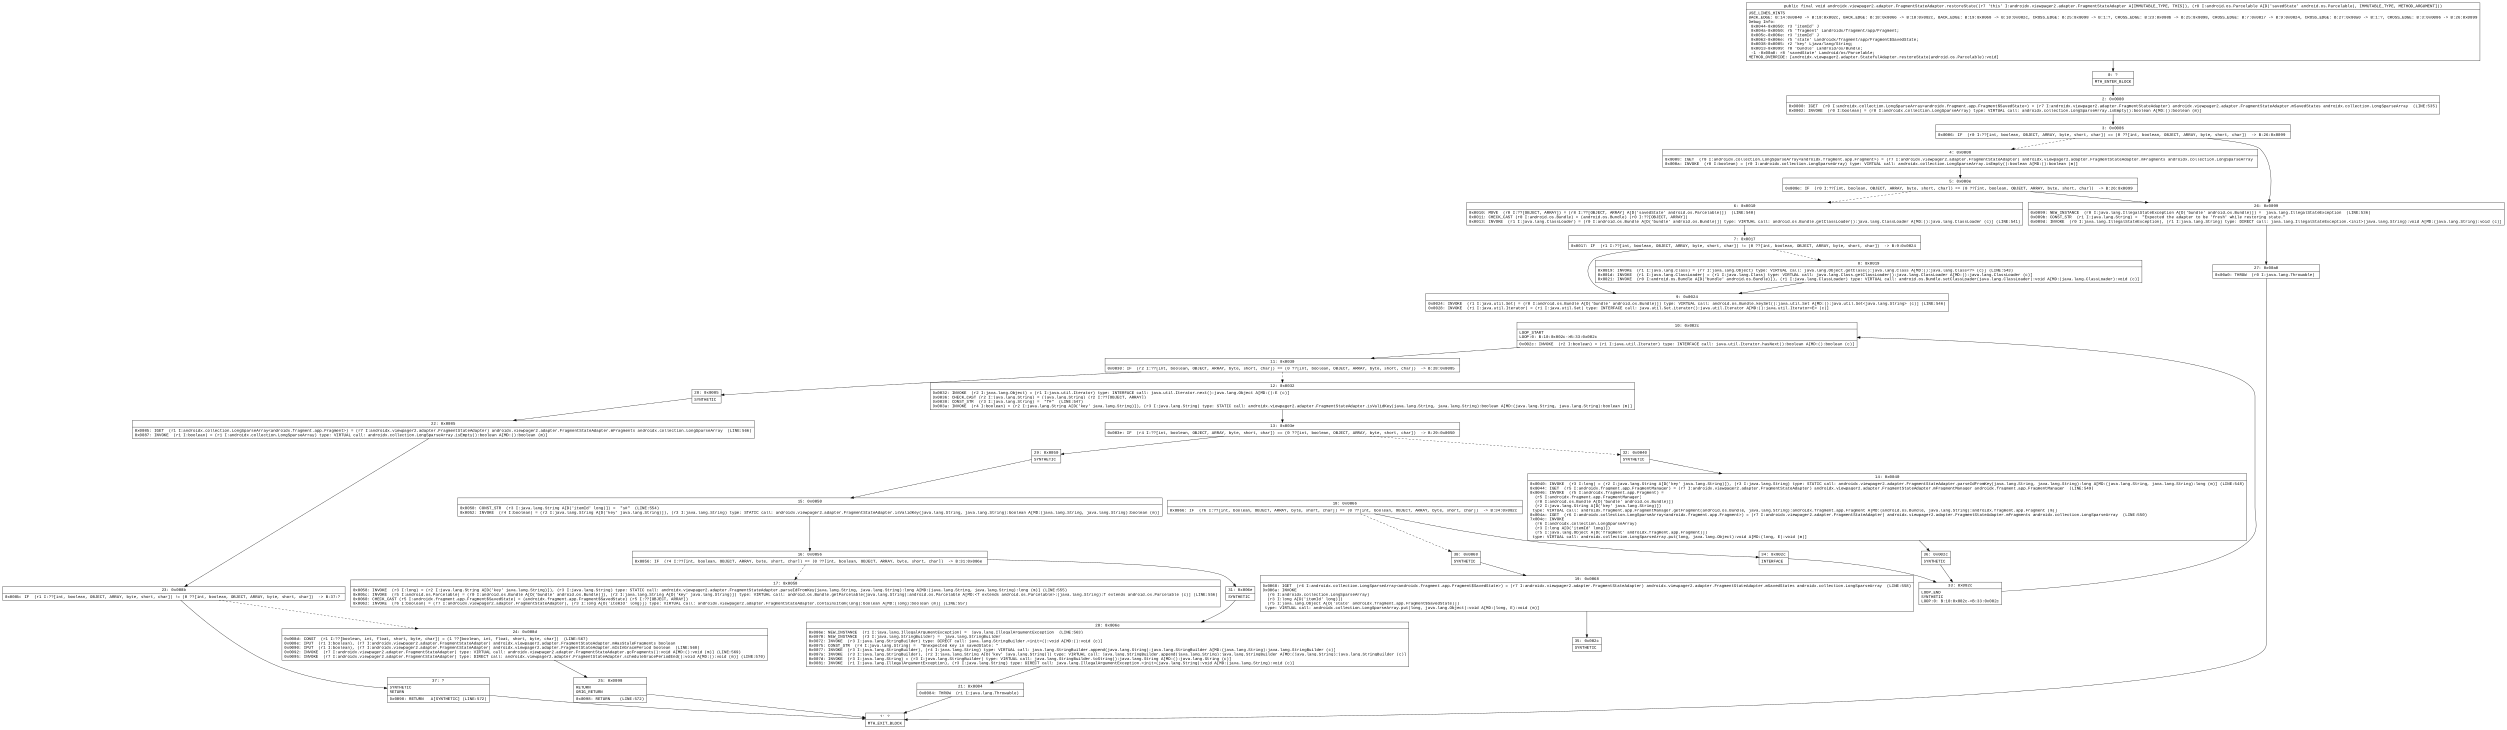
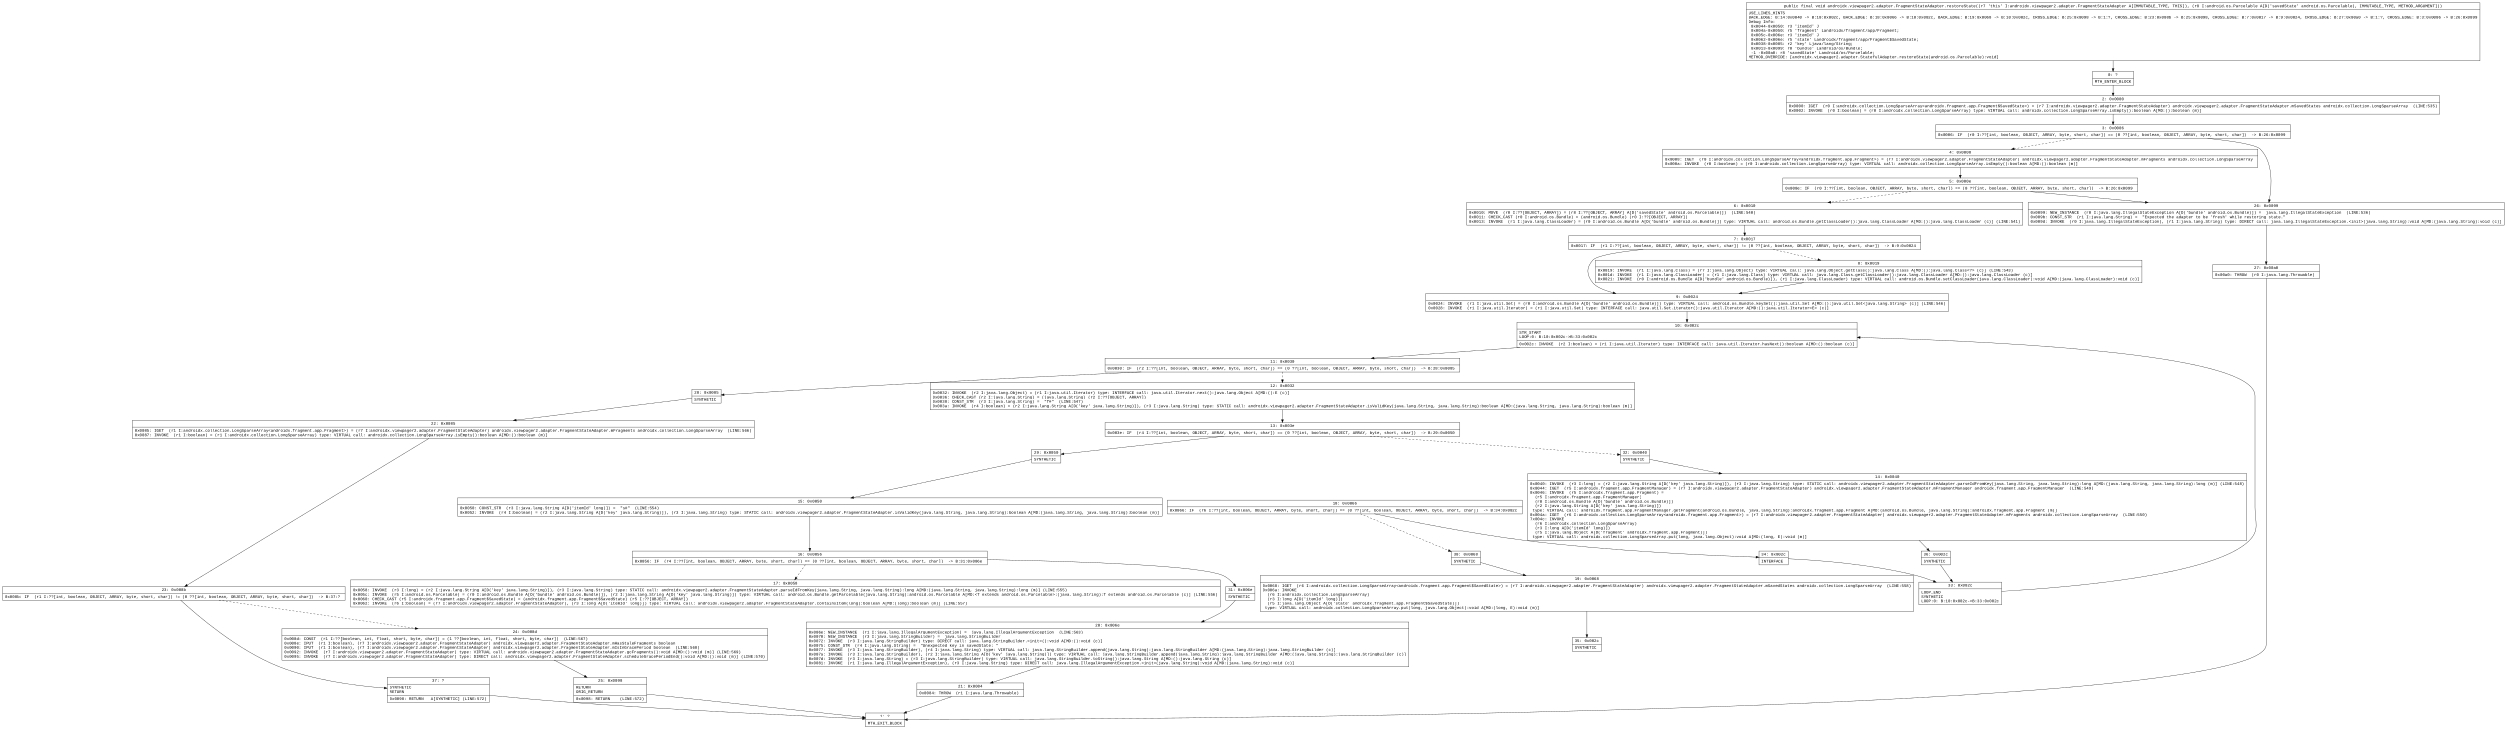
edge "9: 0x0024" -> "10: 0x002c": added
node "10: 0x002c": text "LOOP_START" -> "STR_START"
